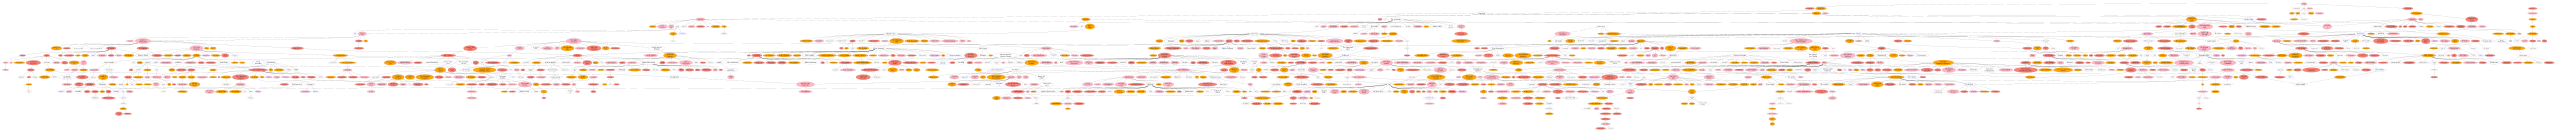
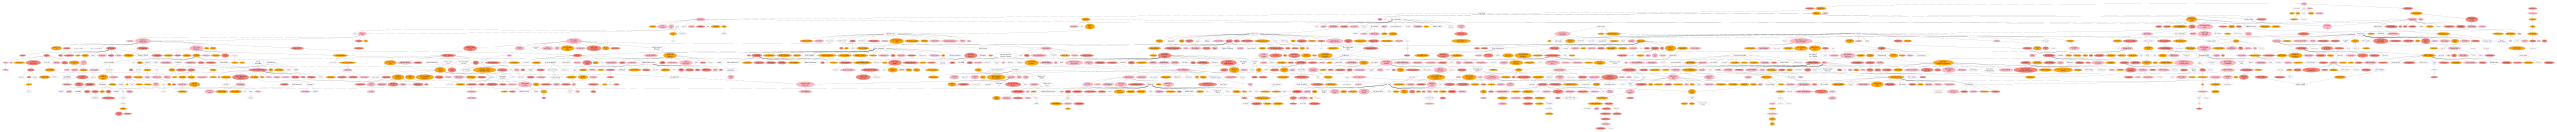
node "Dirty Pretty Things": removed
